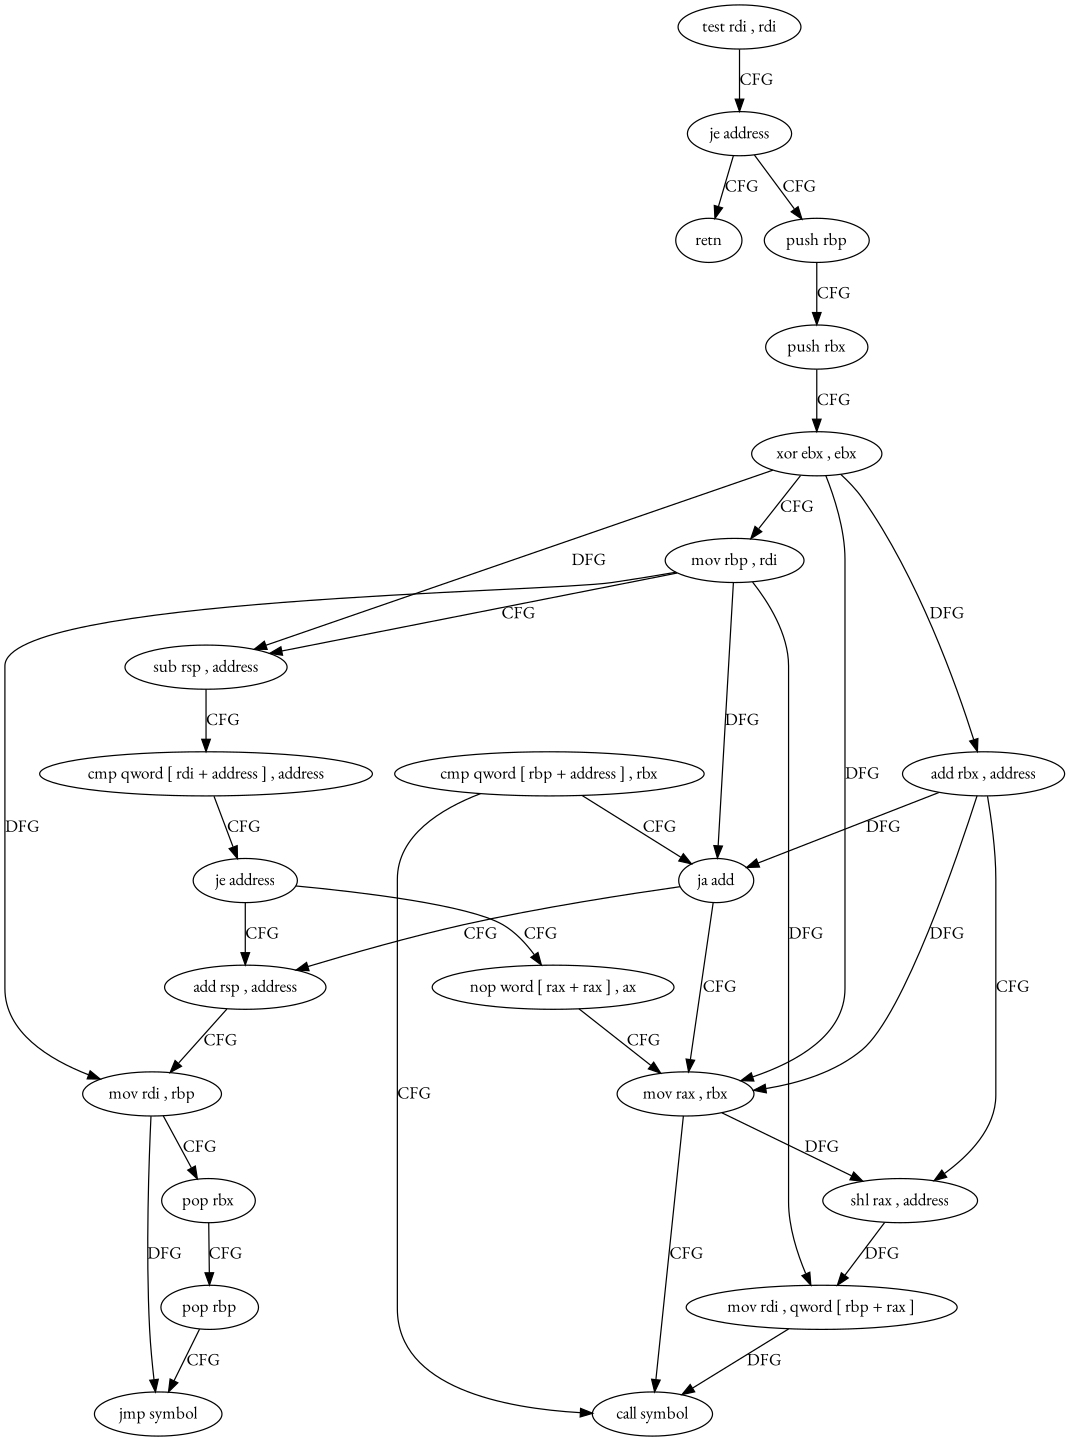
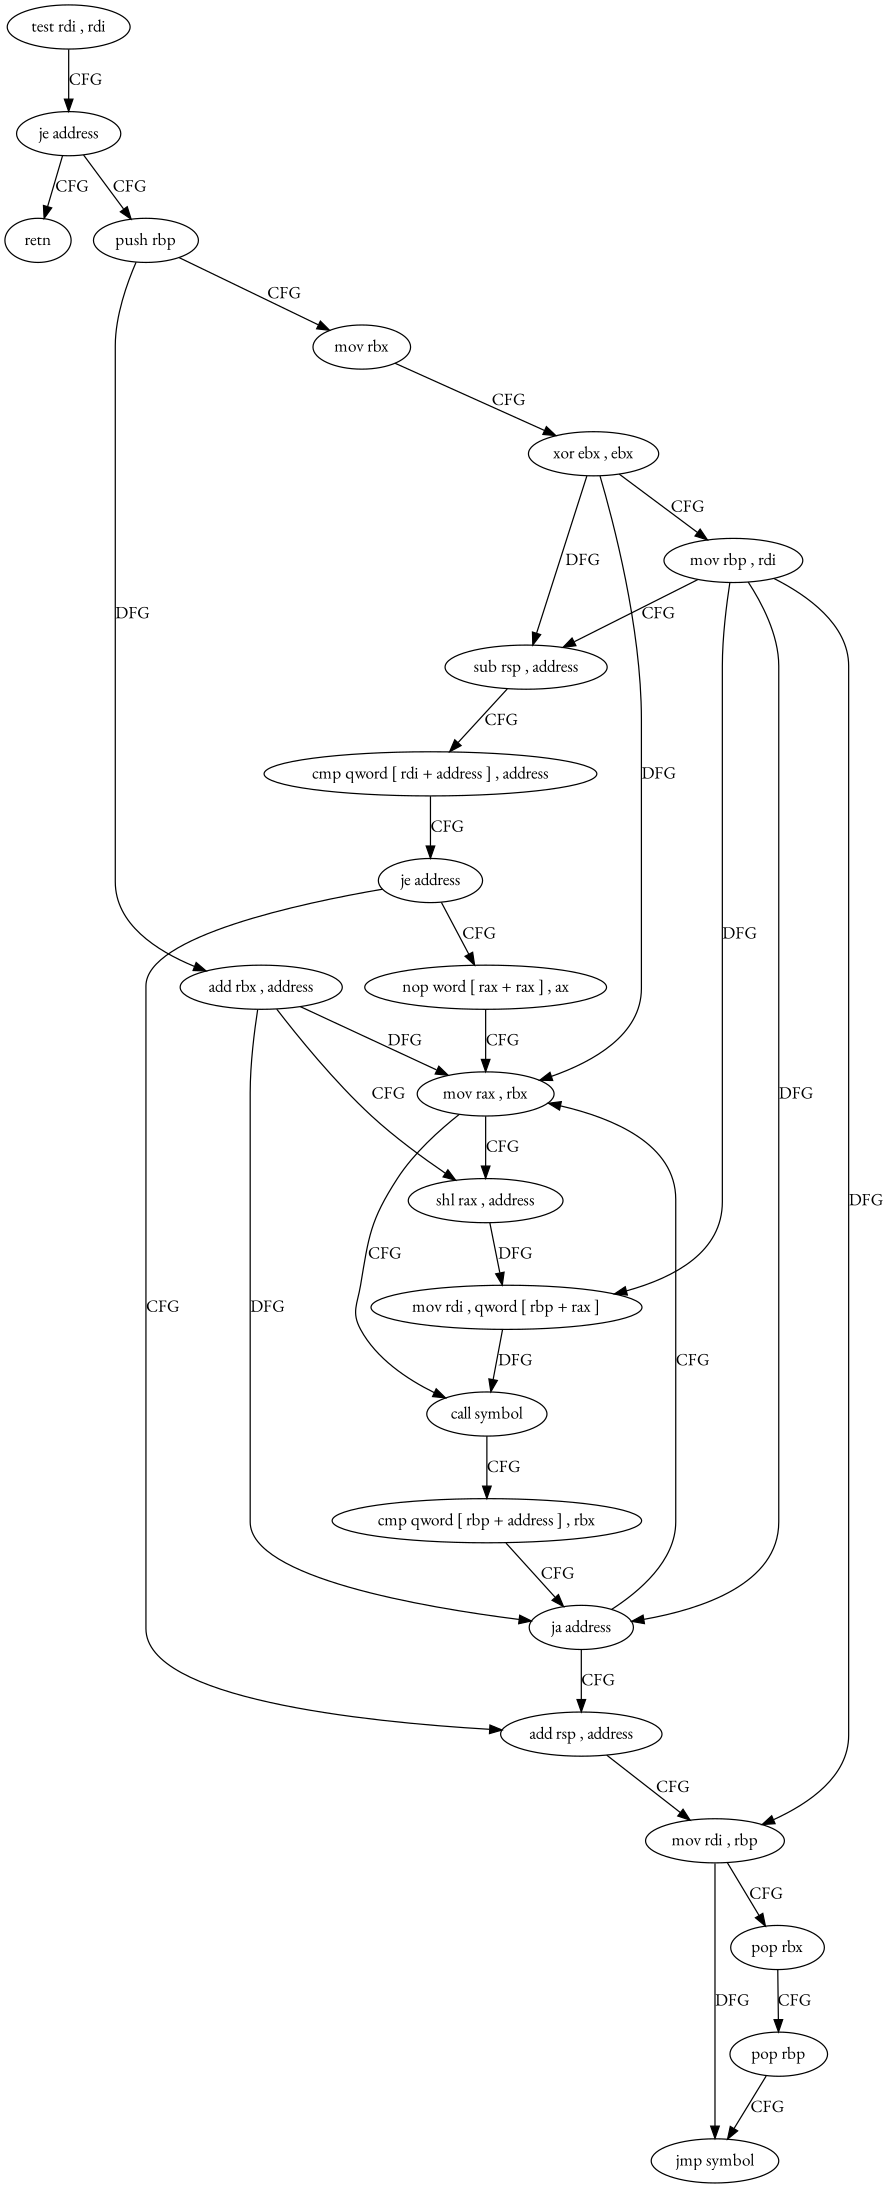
node "push rbx": label "push rbx" -> "mov rbx"
edge "xor ebx , ebx" -> "add rbx , address": now "push rbp" -> "add rbx , address"
node "ja add": label "ja add" -> "ja address"
edge "cmp qword [ rbp + address ] , rbx" -> "call symbol": reversed
edge "mov rax , rbx" -> "shl rax , address": label "DFG" -> "CFG"
